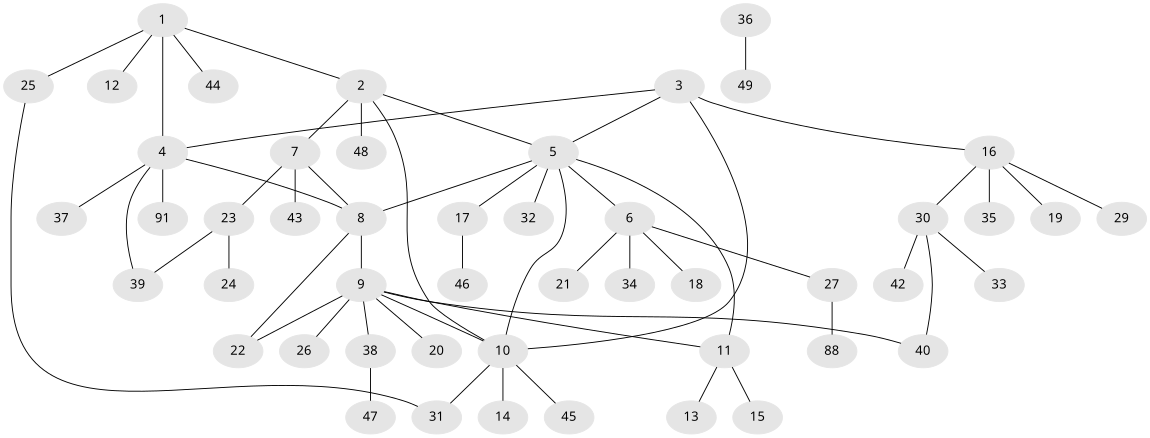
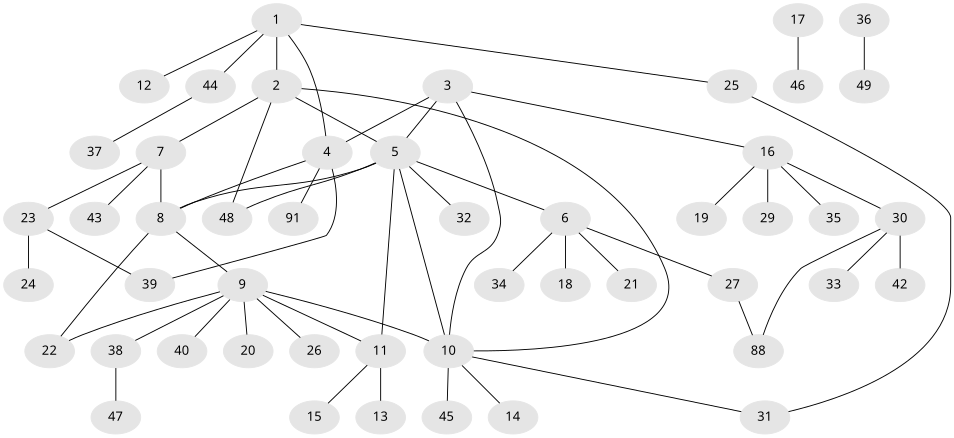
edge "4" -- "37": now "44" -- "37"
edge "5" -- "17": now "5" -- "48"
edge "30" -- "40": now "30" -- "88"
